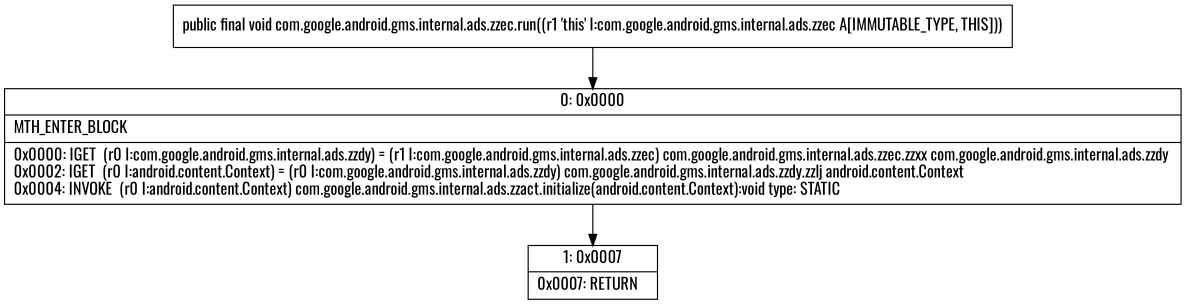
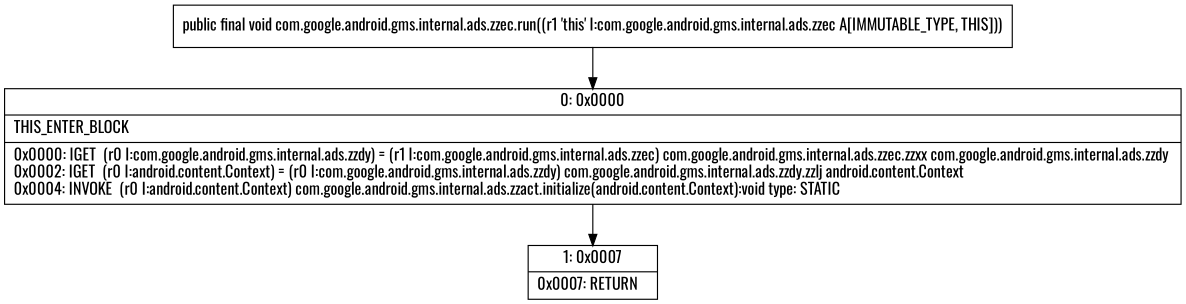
node "0: 0x0000": text "MTH_ENTER_BLOCK" -> "THIS_ENTER_BLOCK"
